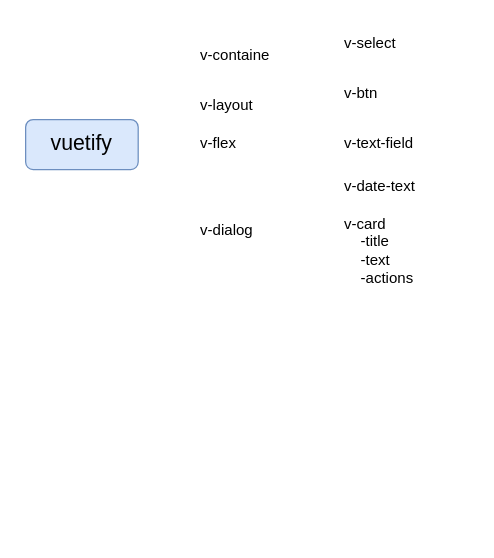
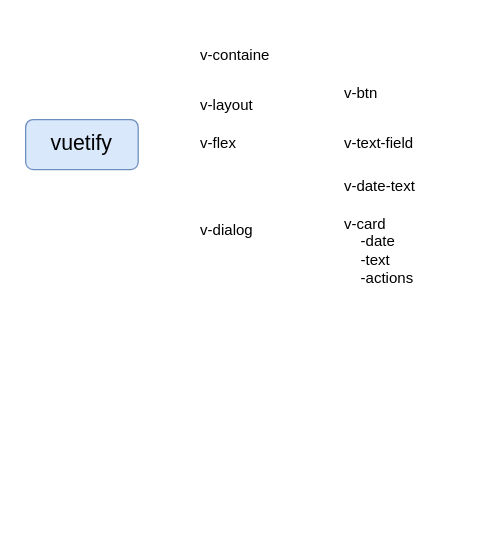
node "v-select": removed
node "v-card -title -text -actions": label "v-card -title -text -actions" -> "v-card -date -text -actions"
